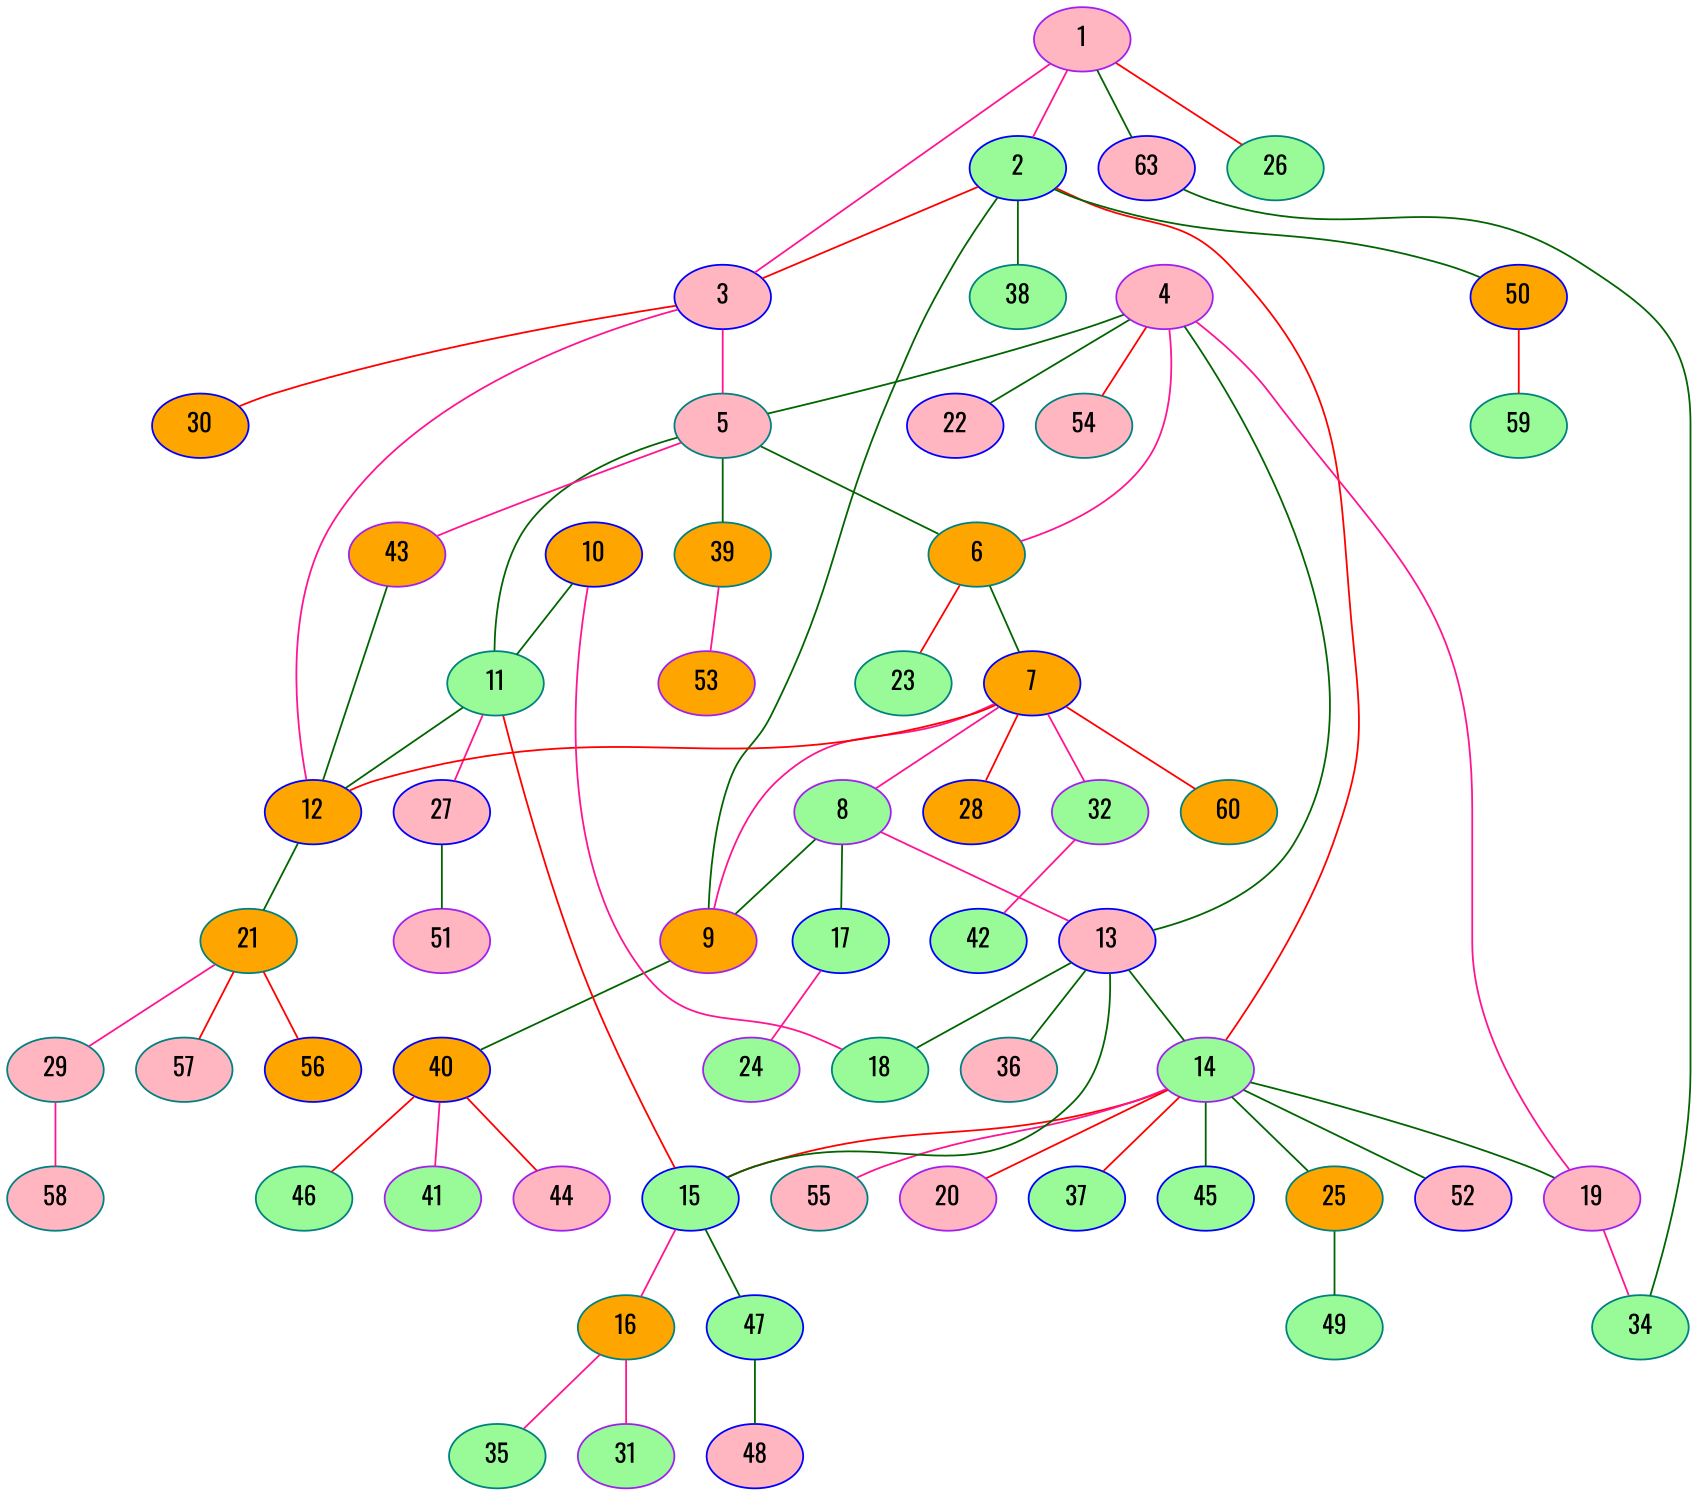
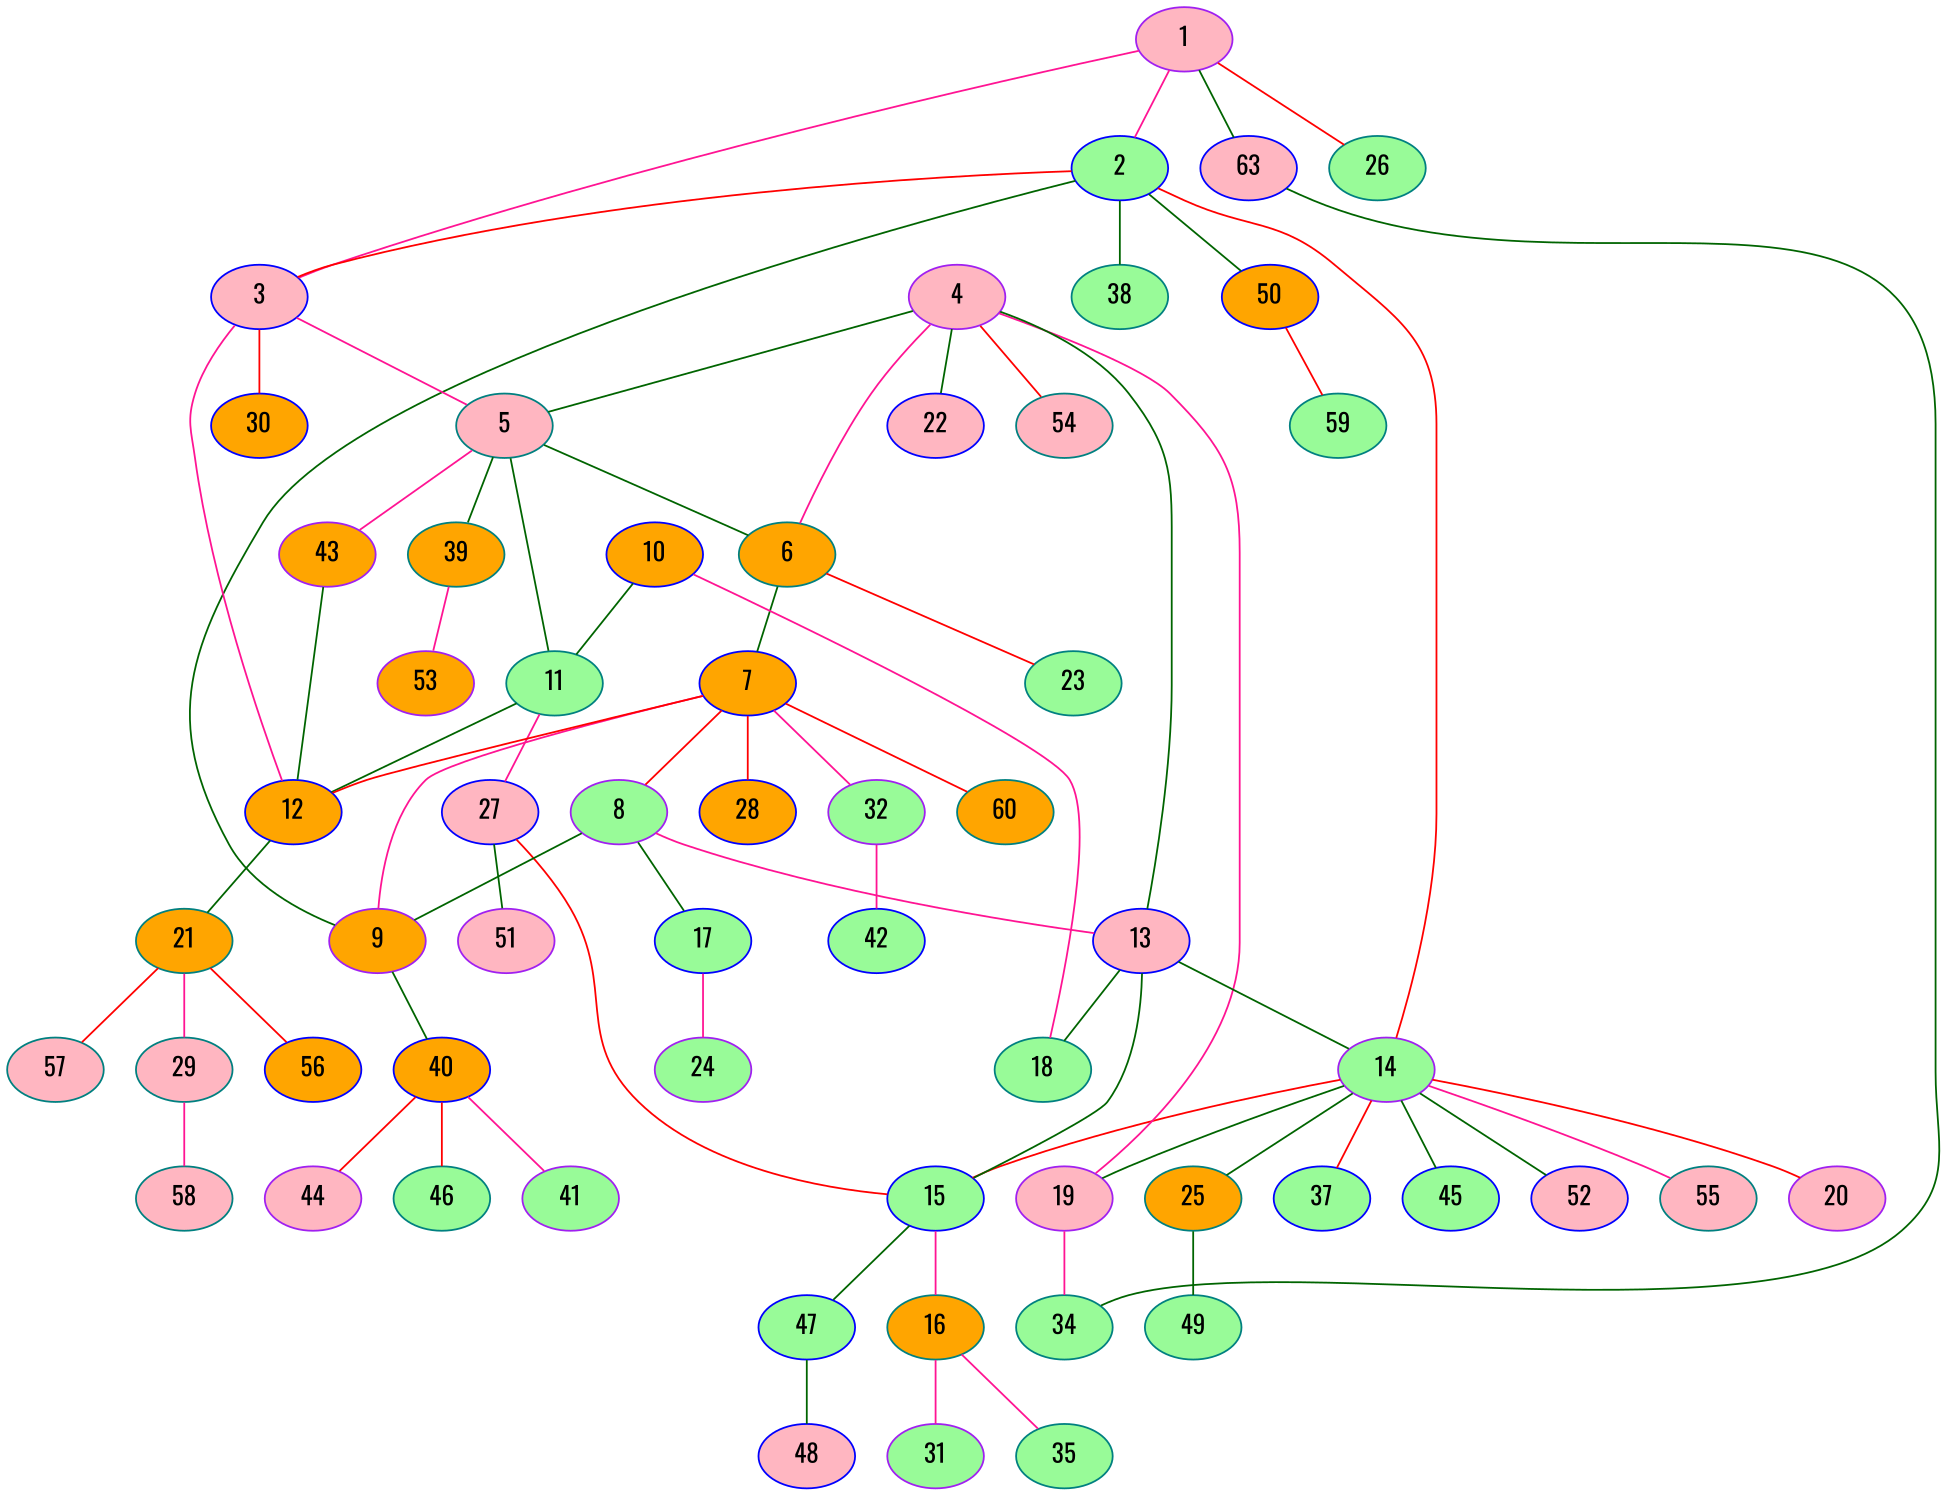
edge "7" -- "8": color deeppink -> red
edge "11" -- "15": now "27" -- "15"
node "36": removed
